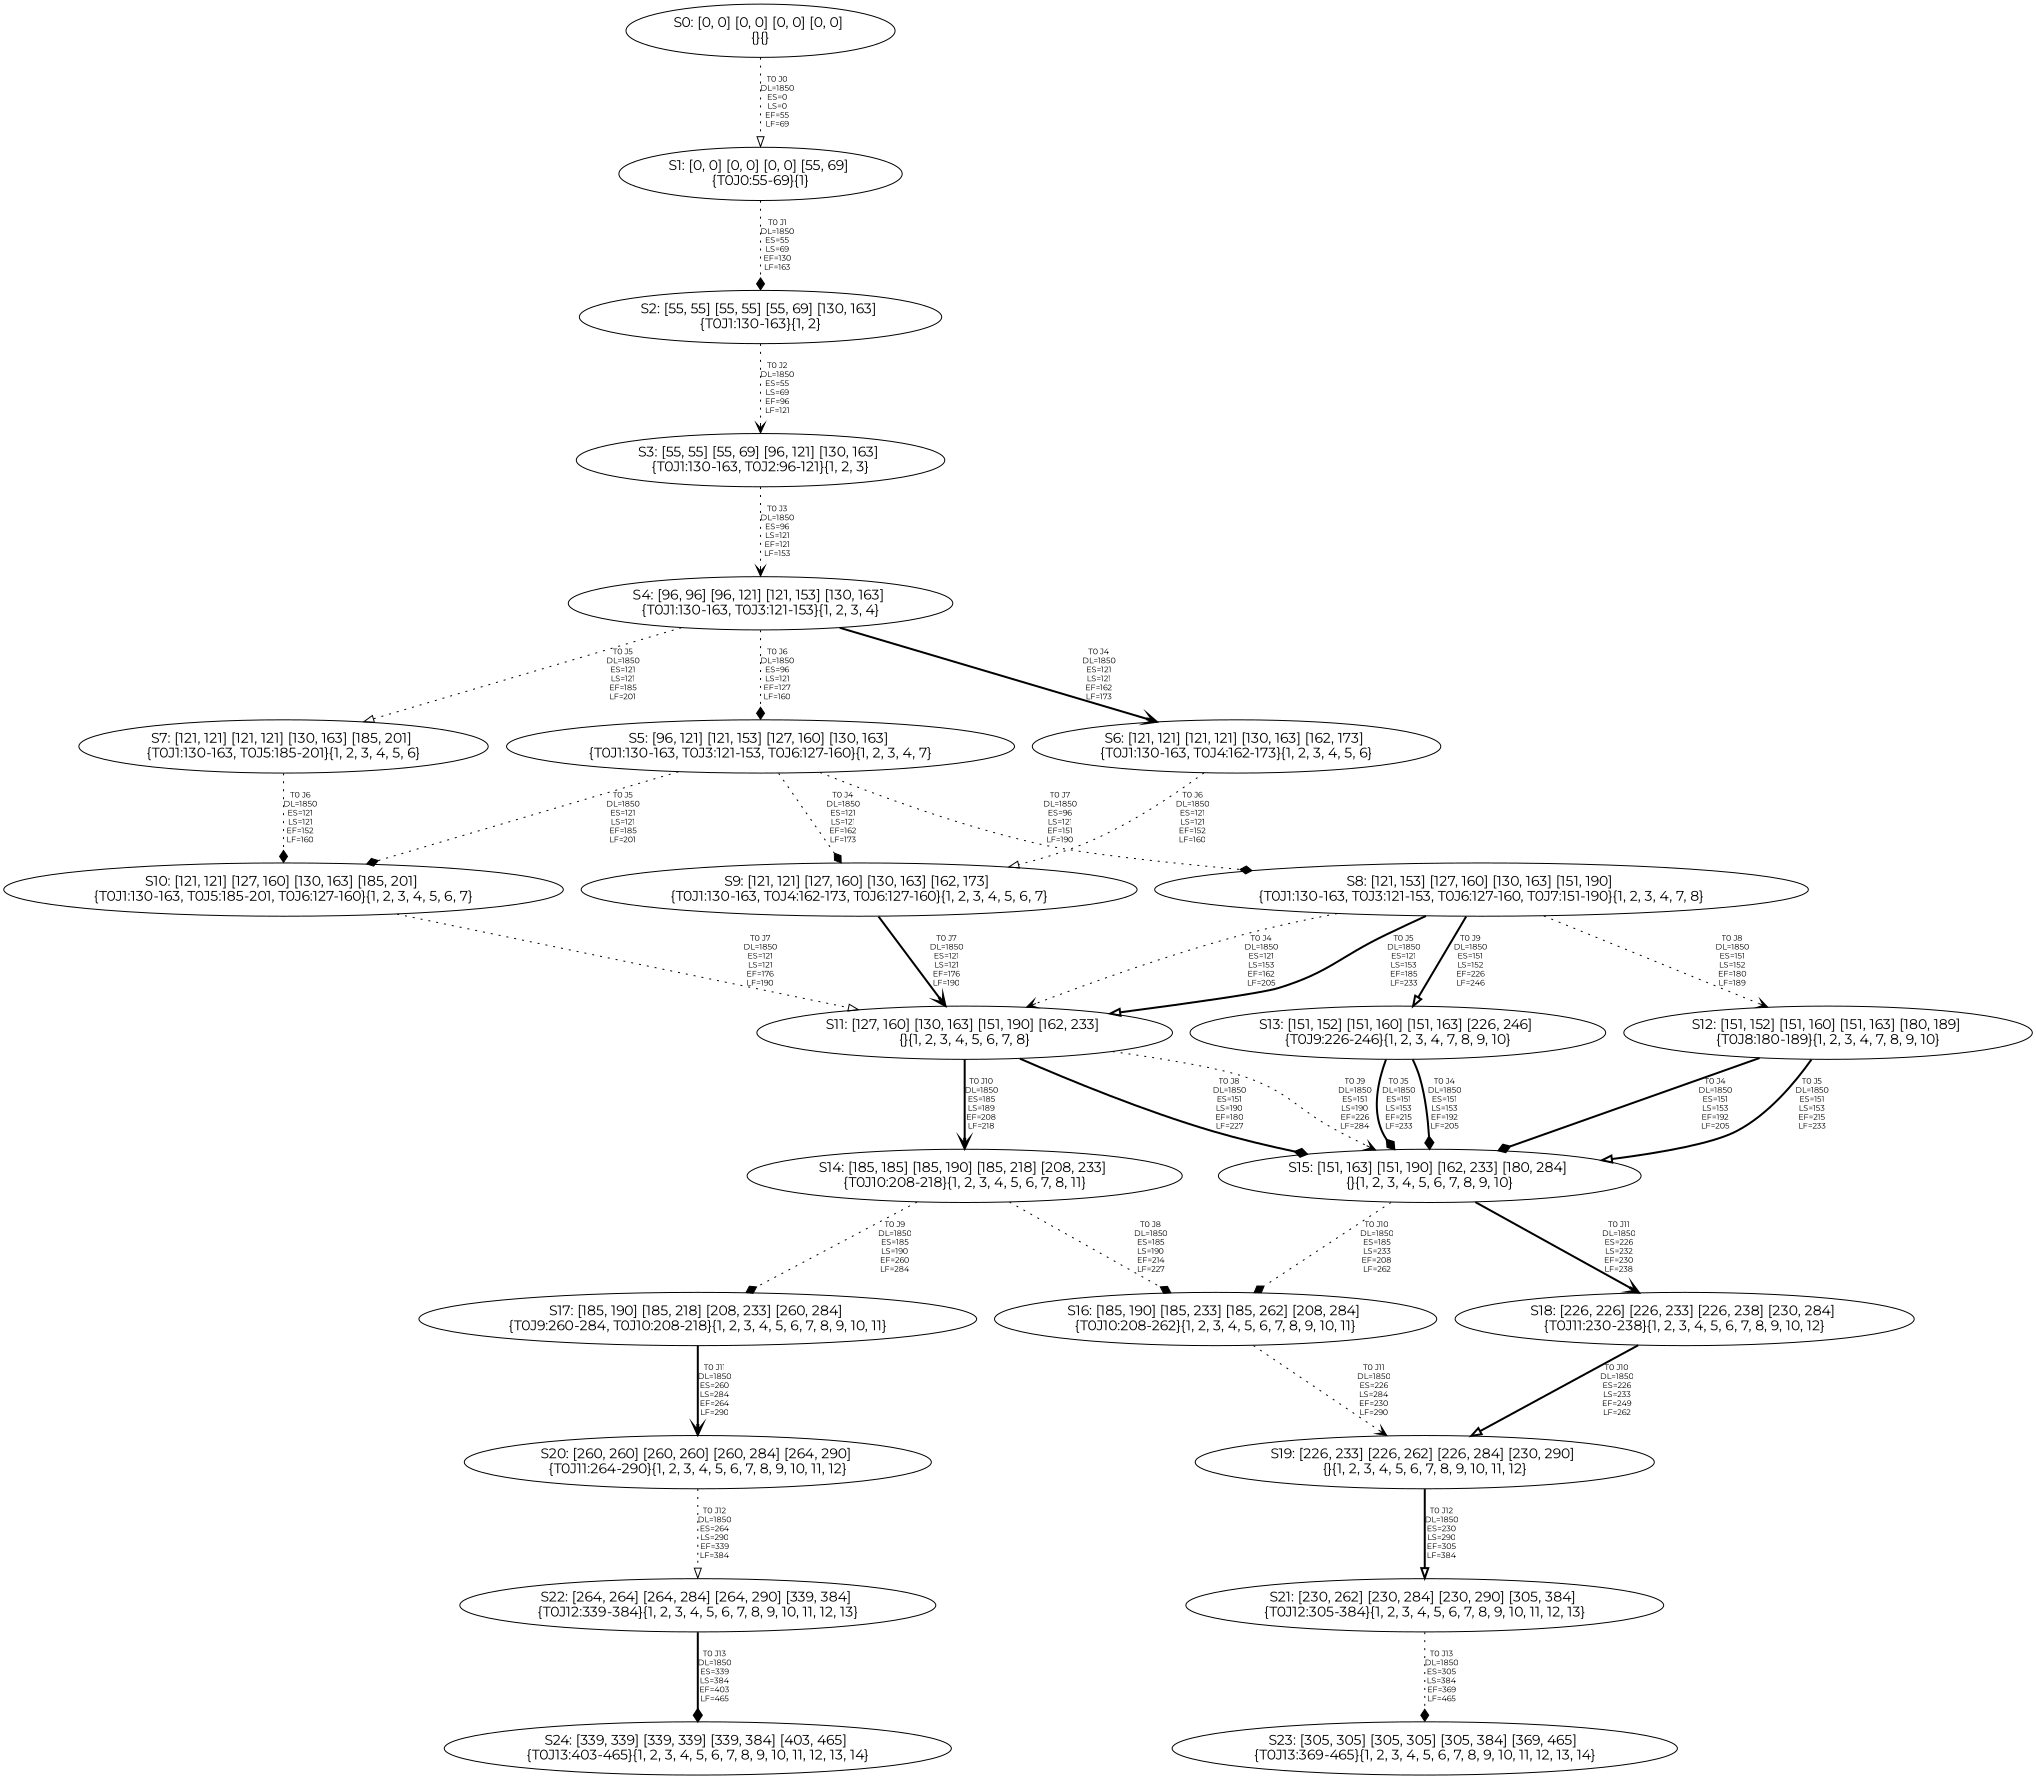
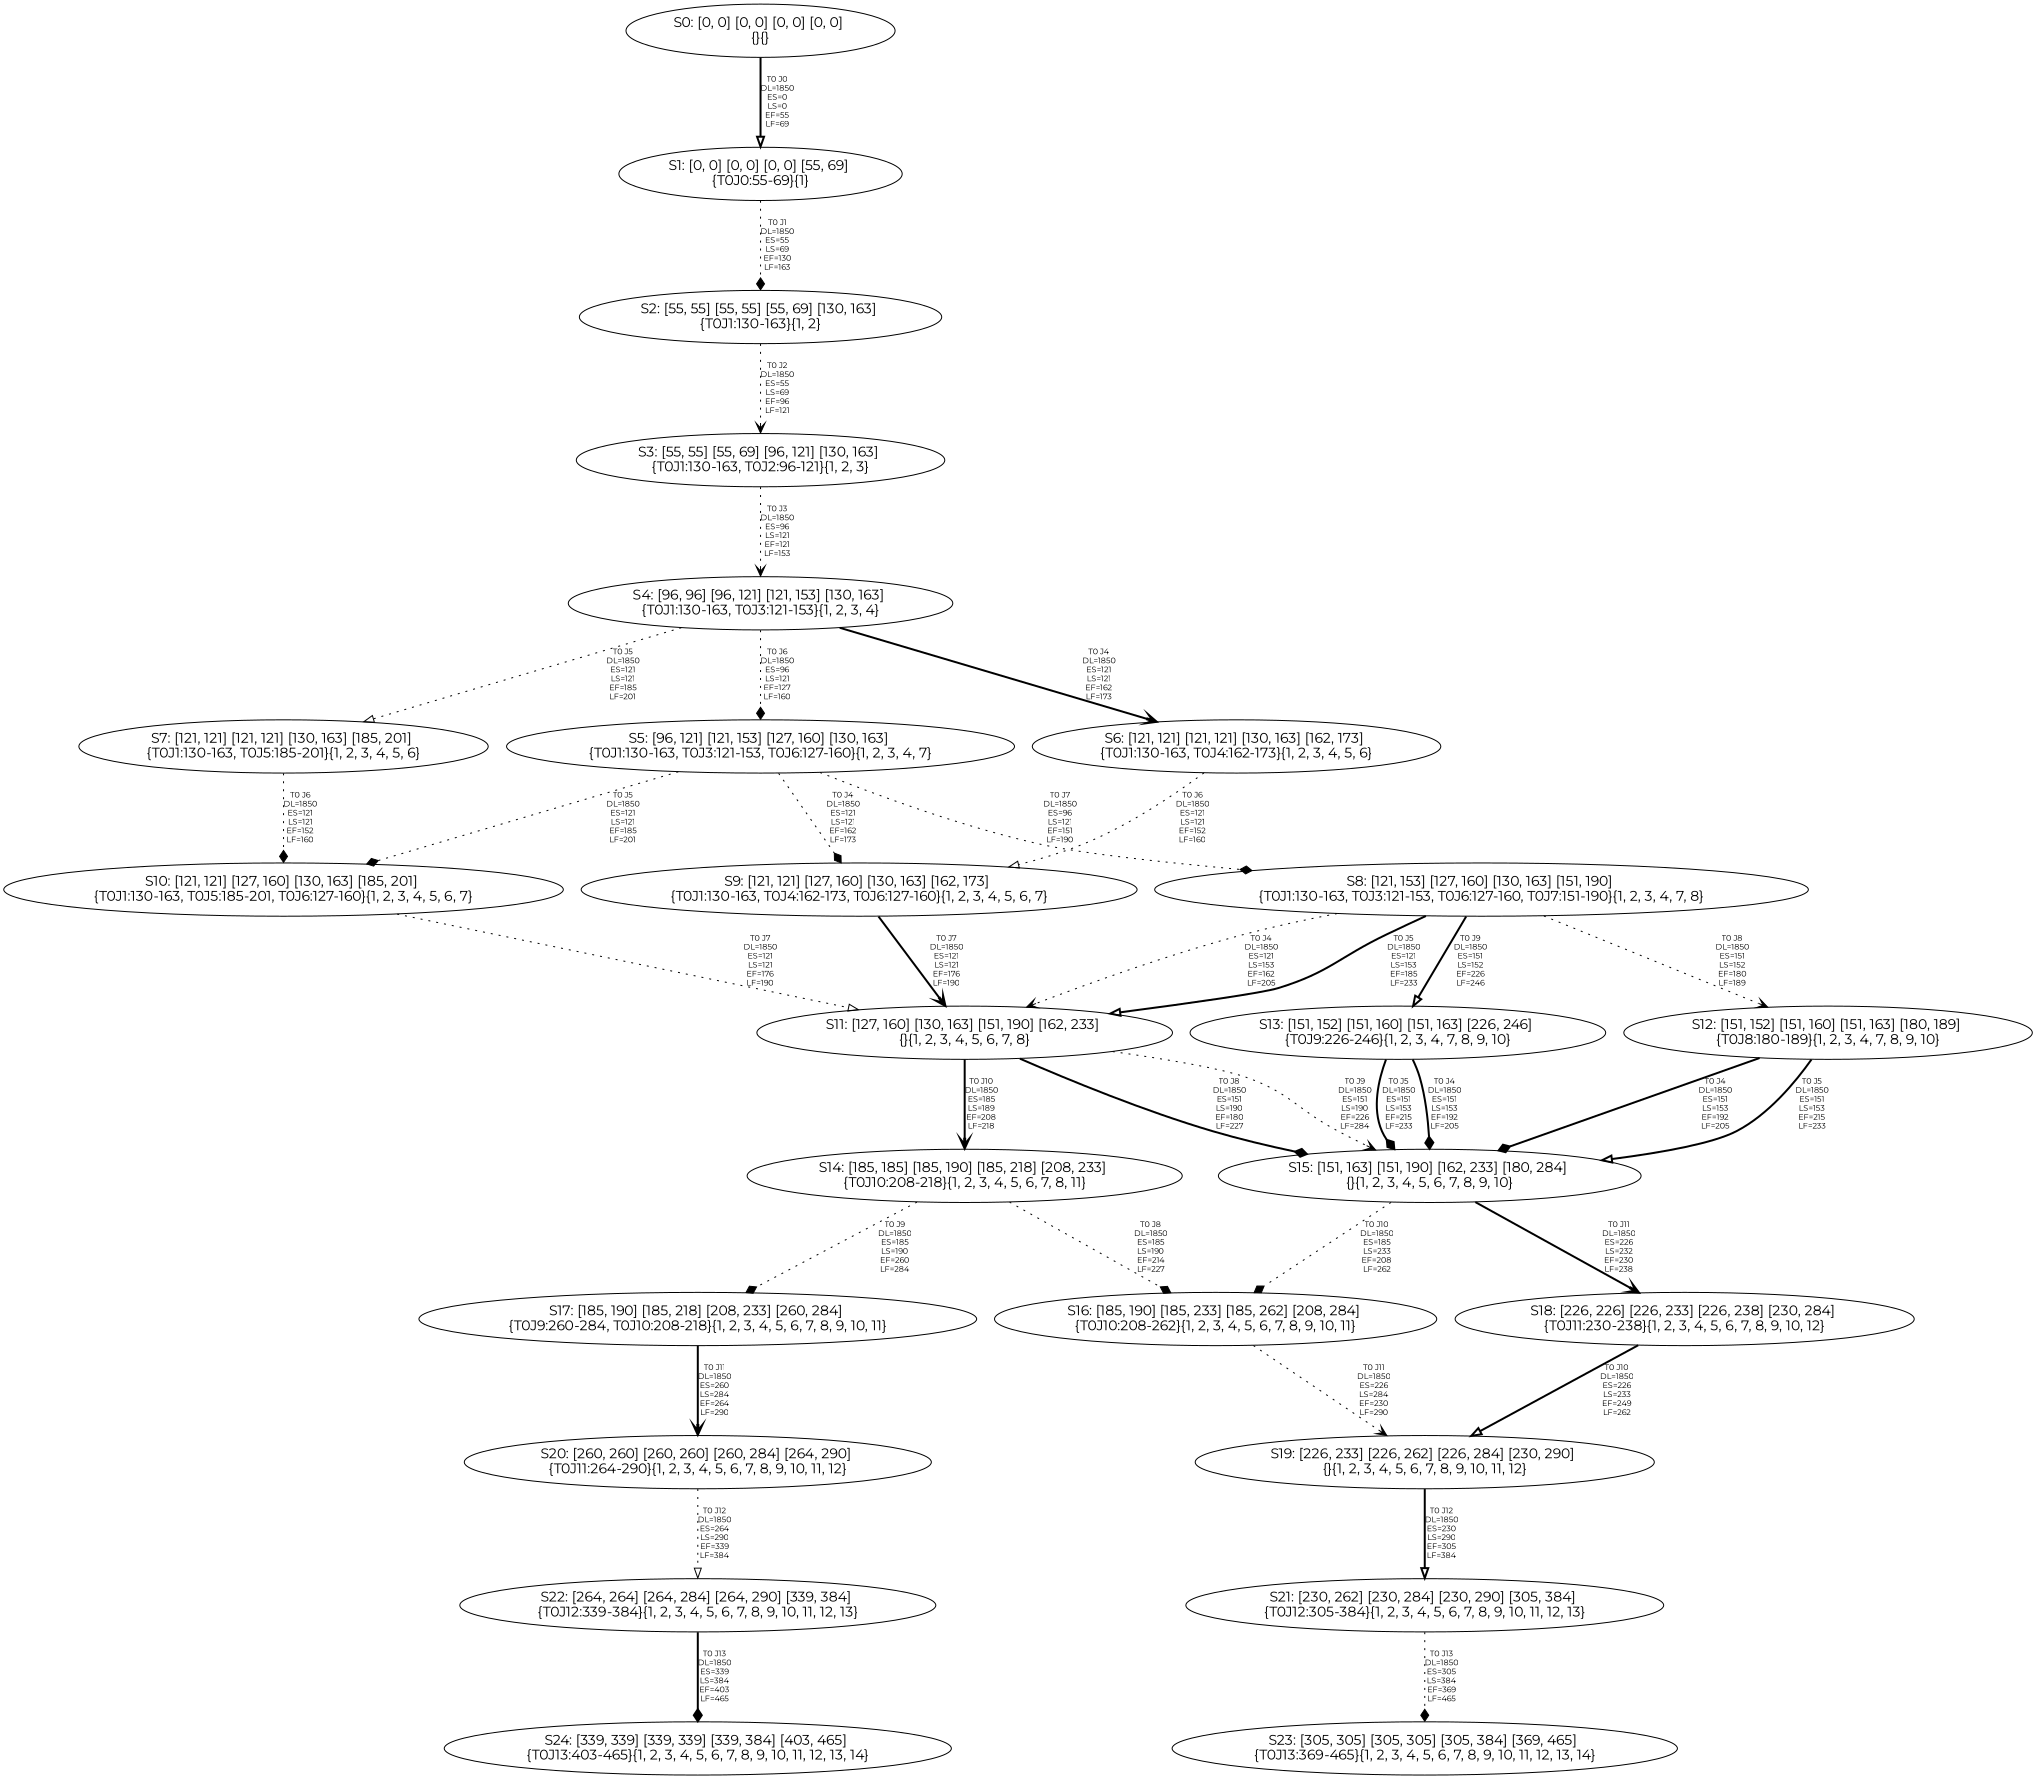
edge "S0: [0, 0] [0, 0] [0, 0] [0, 0] {}{}" -> "S1: [0, 0] [0, 0] [0, 0] [55, 69] {T0J0:55-69}{1}": style dotted -> bold
